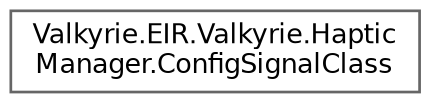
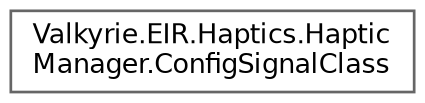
node "Valkyrie.EIR.Valkyrie.Haptic Manager.ConfigSignalClass": label "Valkyrie.EIR.Valkyrie.Haptic Manager.ConfigSignalClass" -> "Valkyrie.EIR.Haptics.Haptic Manager.ConfigSignalClass"
